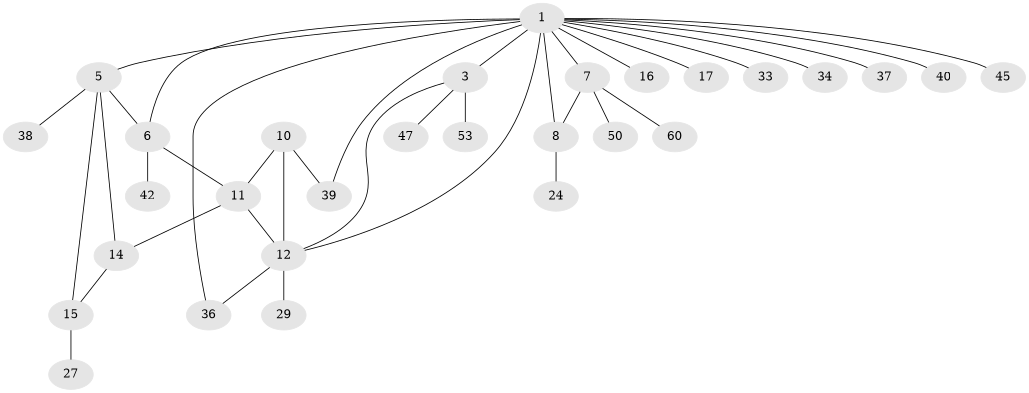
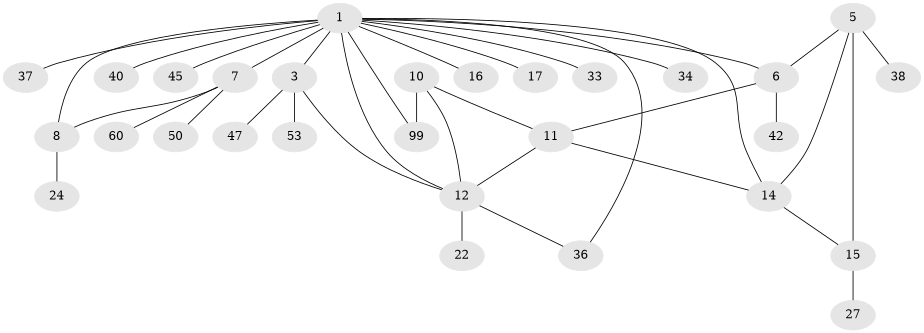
edge "1" -- "5": now "1" -- "14"
node "39": label "39" -> "99"
node "29": label "29" -> "22"
